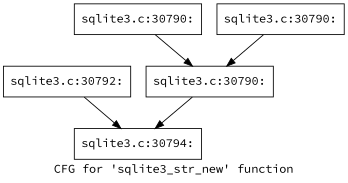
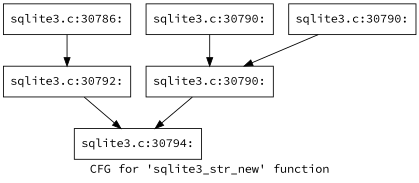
node "sqlite3.c:30786:": added
